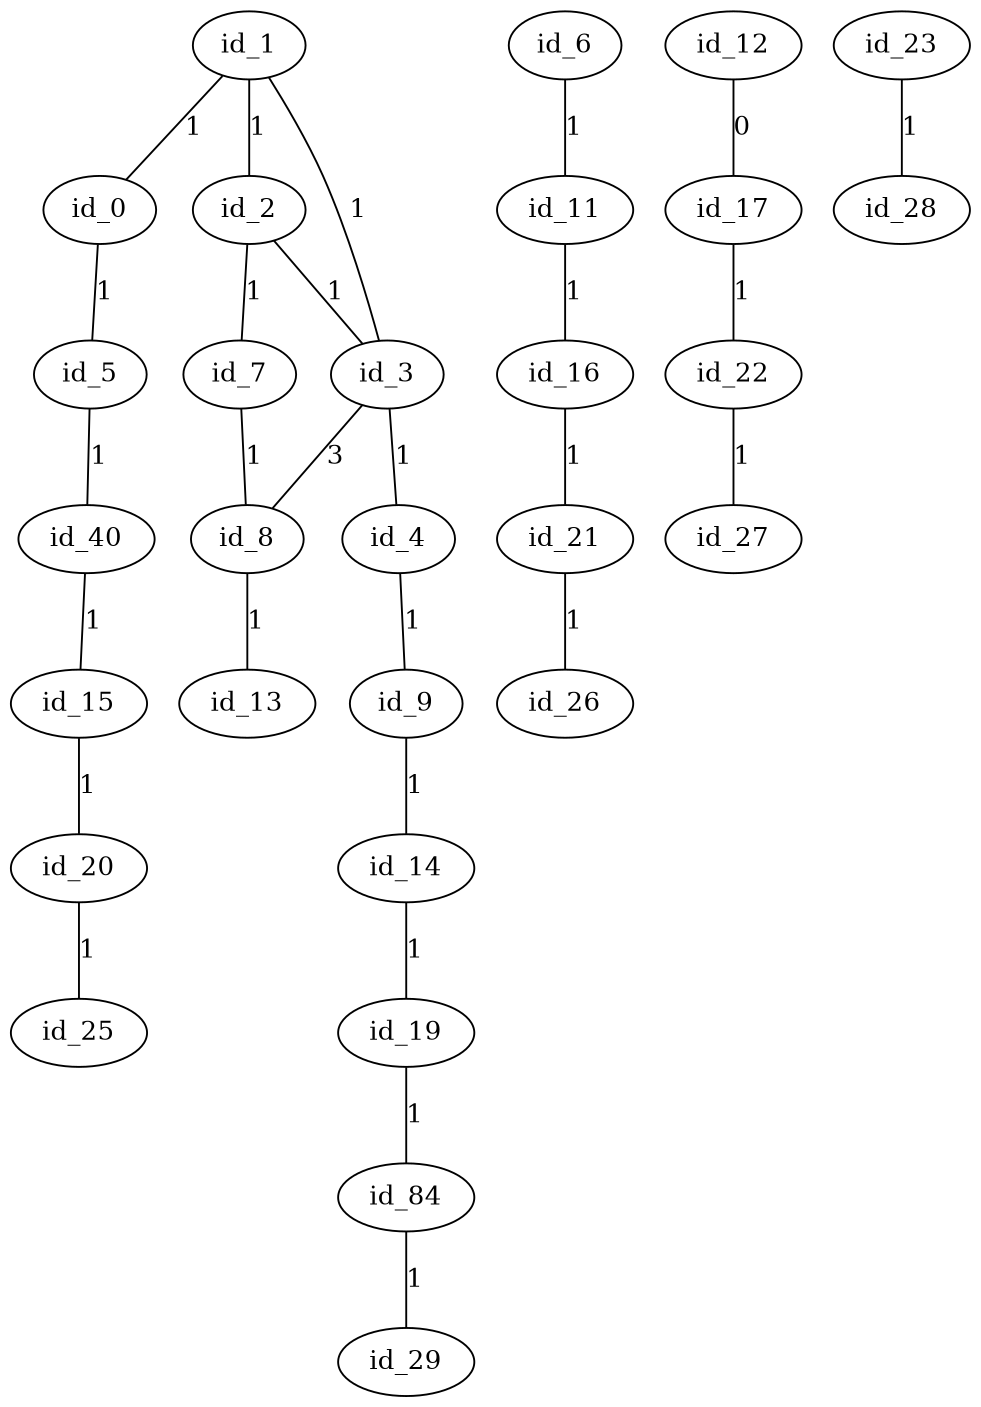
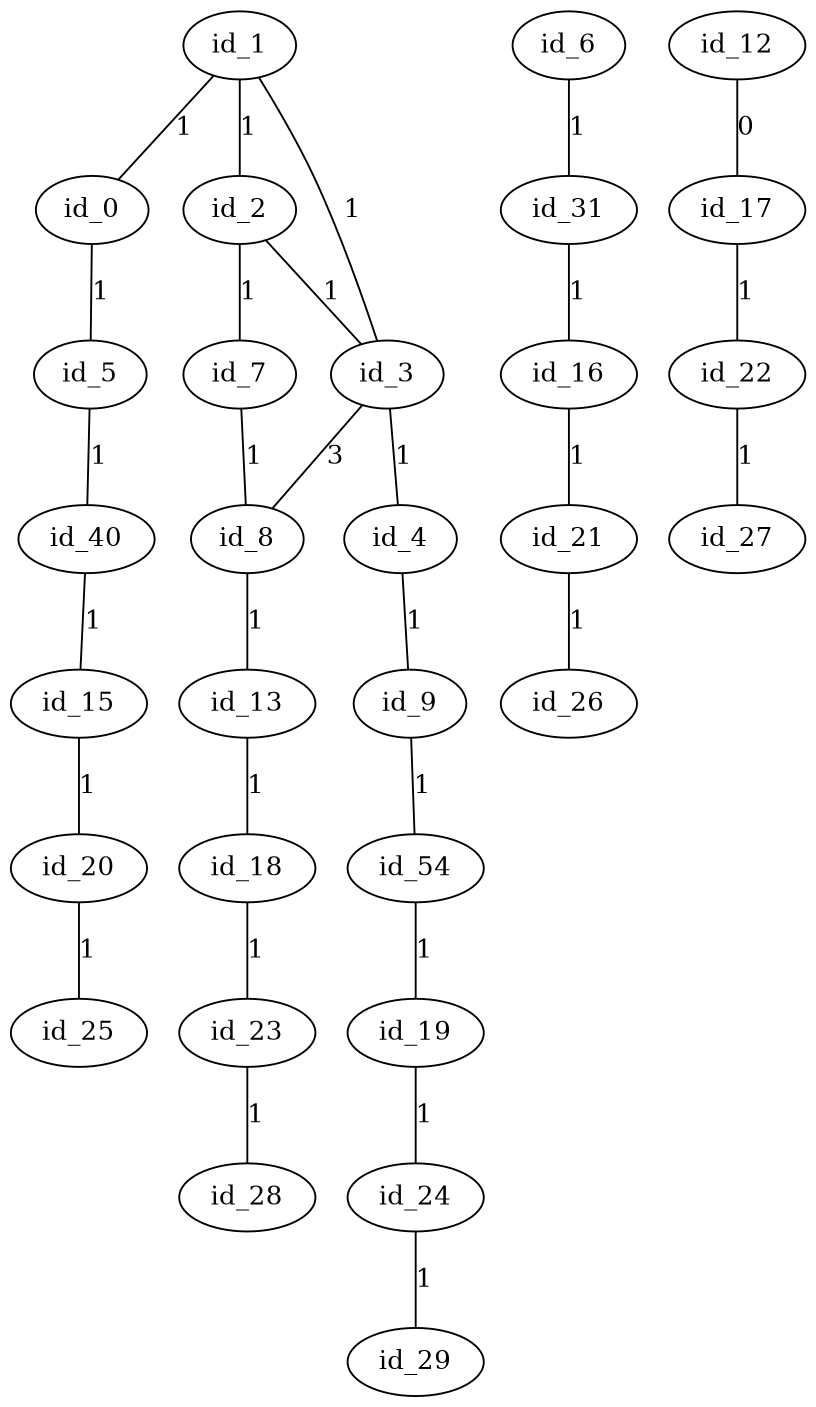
node "id_11": label "id_11" -> "id_31"
node "id_18": added
node "id_14": label "id_14" -> "id_54"
node "id_84": label "id_84" -> "id_24"
